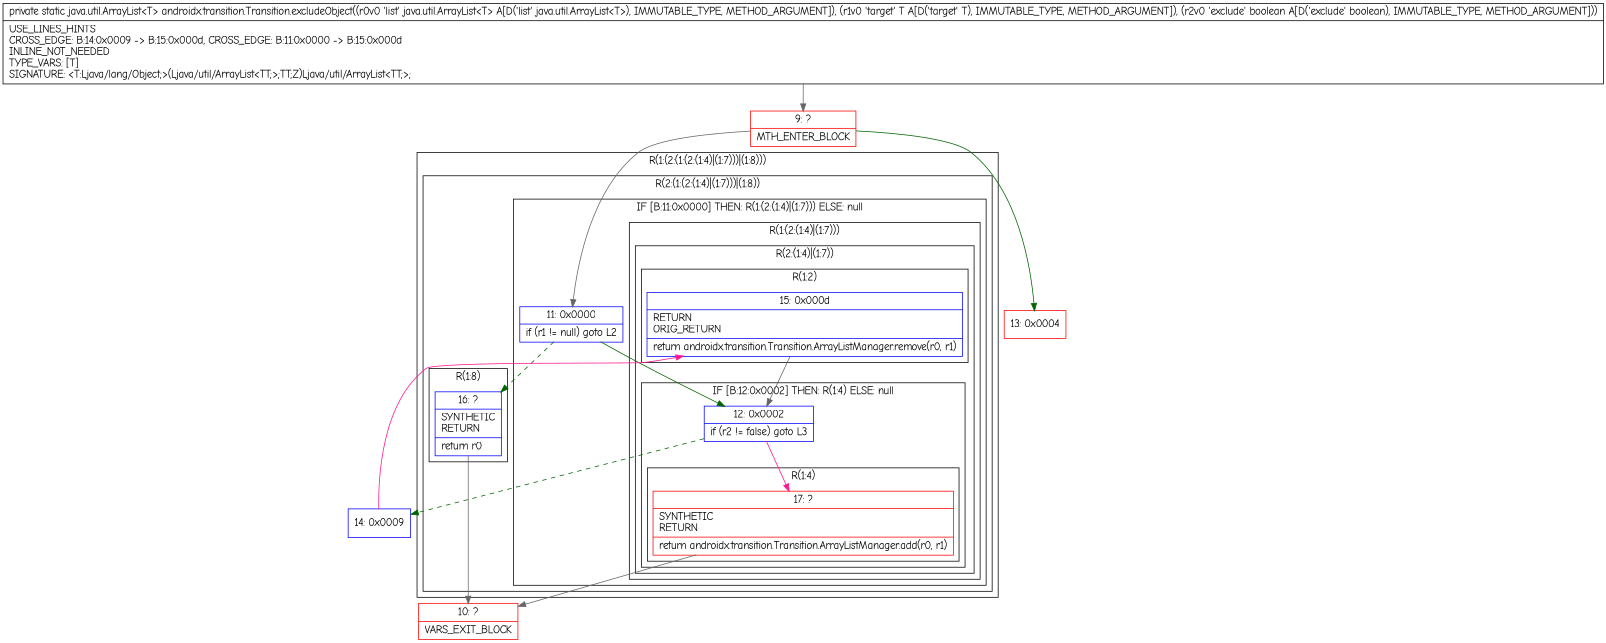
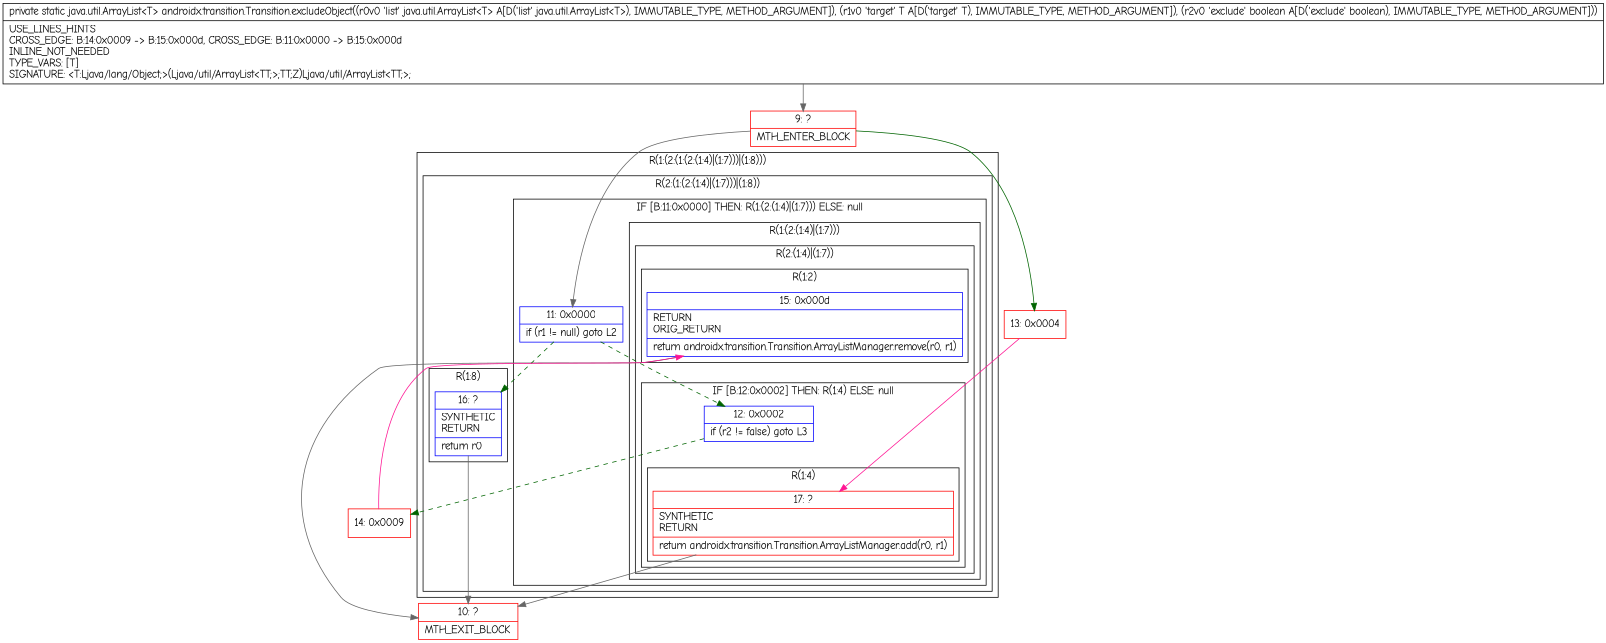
edge "11: 0x0000" -> "12: 0x0002": style solid -> dashed
edge "15: 0x000d" -> "12: 0x0002": now "15: 0x000d" -> "10: ?"
edge "12: 0x0002" -> "17: ?": now "13: 0x0004" -> "17: ?"
node "14: 0x0009": color blue -> red
node "10: ?": text "VARS_EXIT_BLOCK" -> "MTH_EXIT_BLOCK"
